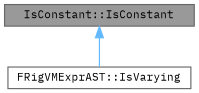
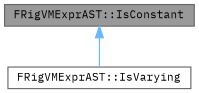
node "IsConstant::IsConstant": label "IsConstant::IsConstant" -> "FRigVMExprAST::IsConstant"
